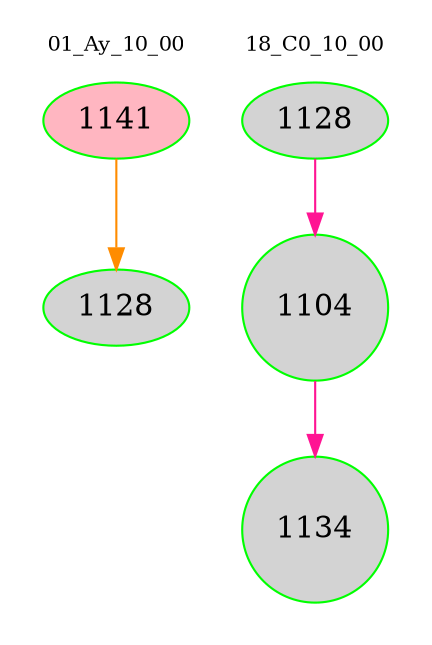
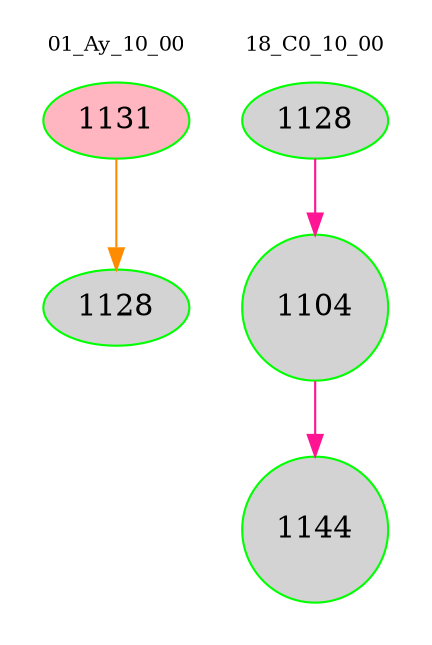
node "1141": label "1141" -> "1131"
node "1134": label "1134" -> "1144"
